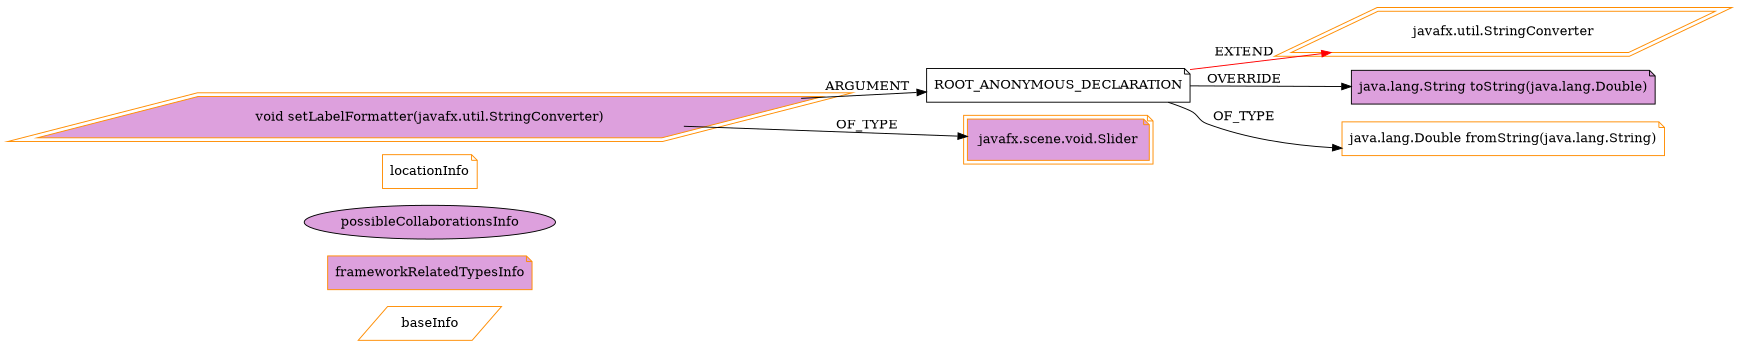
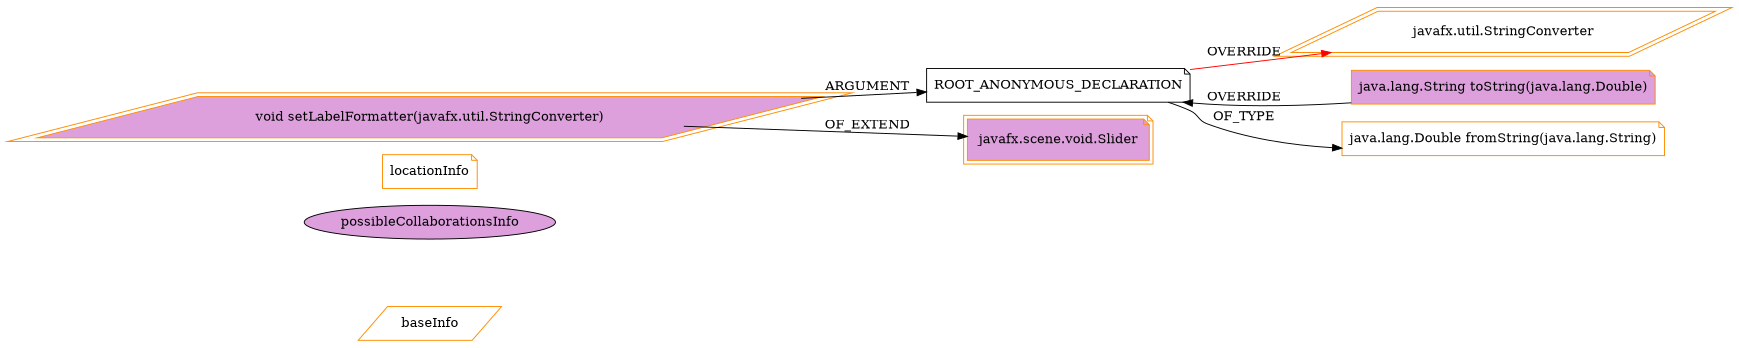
edge "ROOT_ANONYMOUS_DECLARATION" -> "javafx.util.StringConverter": label "EXTEND" -> "OVERRIDE"
edge "ROOT_ANONYMOUS_DECLARATION" -> "java.lang.String toString(java.lang.Double)": reversed
node "java.lang.String toString(java.lang.Double)": color black -> darkorange
edge "void setLabelFormatter(javafx.util.StringConverter)" -> "javafx.scene.void.Slider": label "OF_TYPE" -> "OF_EXTEND"
node "frameworkRelatedTypesInfo": removed
